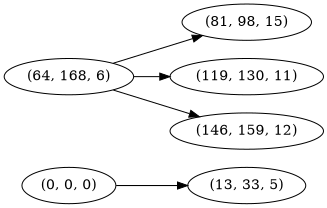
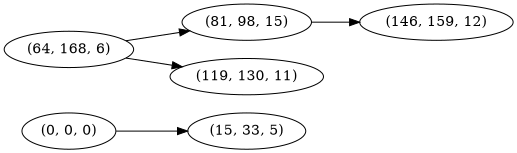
edge "(64, 168, 6)" -> "(146, 159, 12)": now "(81, 98, 15)" -> "(146, 159, 12)"
node "(13, 33, 5)": label "(13, 33, 5)" -> "(15, 33, 5)"
